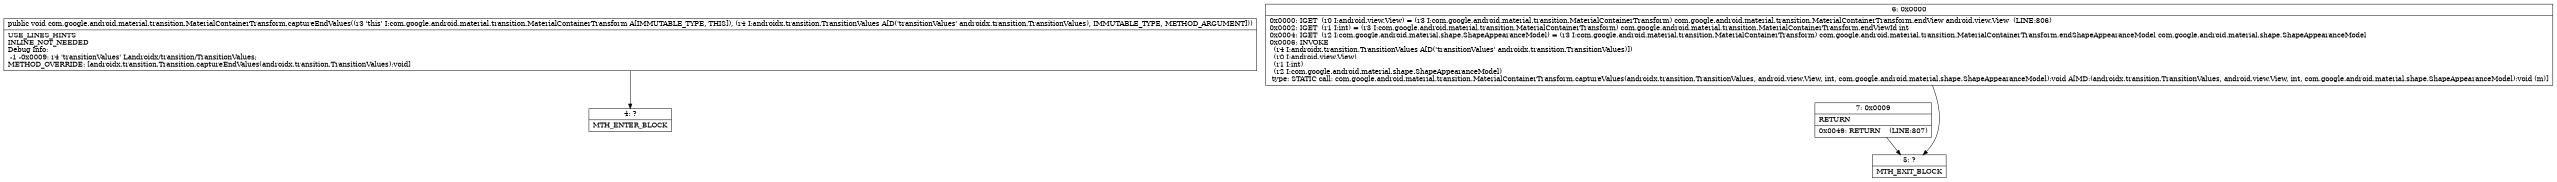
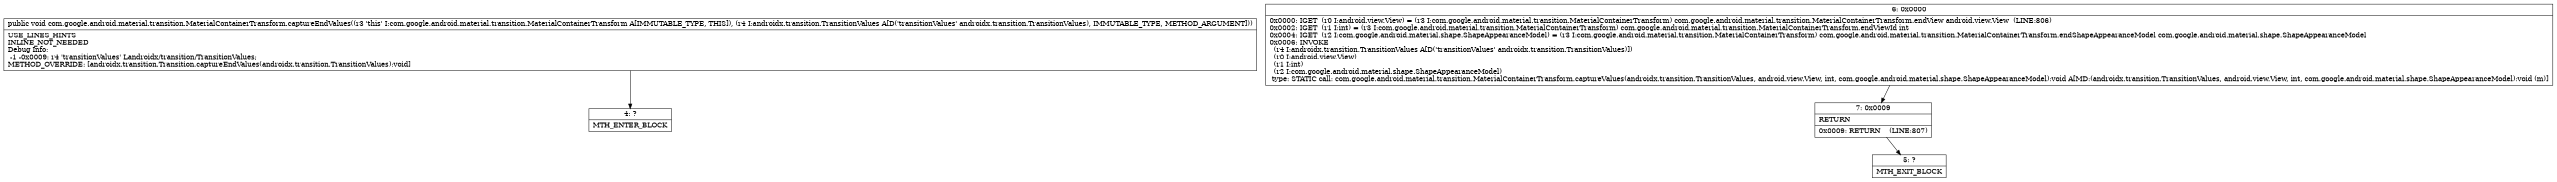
edge "6: 0x0000" -> "5: ?": now "6: 0x0000" -> "7: 0x0009"
node "7: 0x0009": text "0x0049: RETURN    (LINE:807)" -> "0x0009: RETURN    (LINE:807)"
